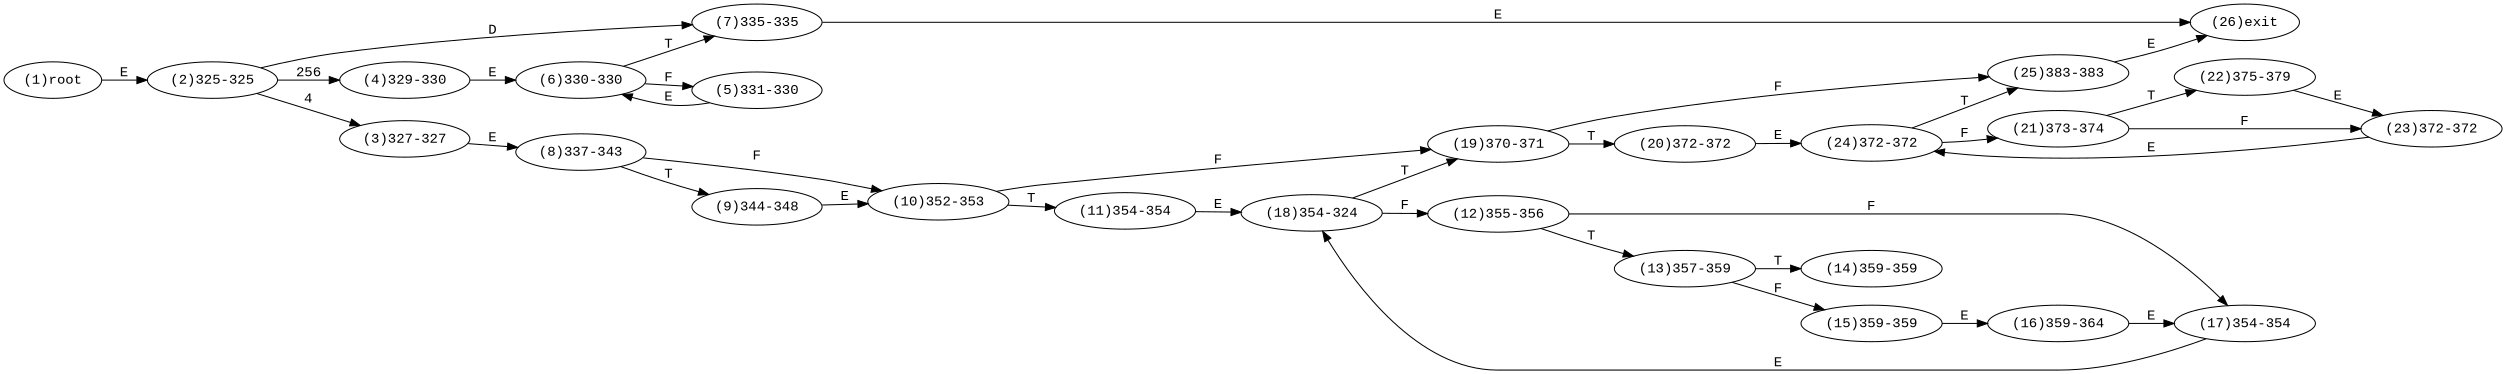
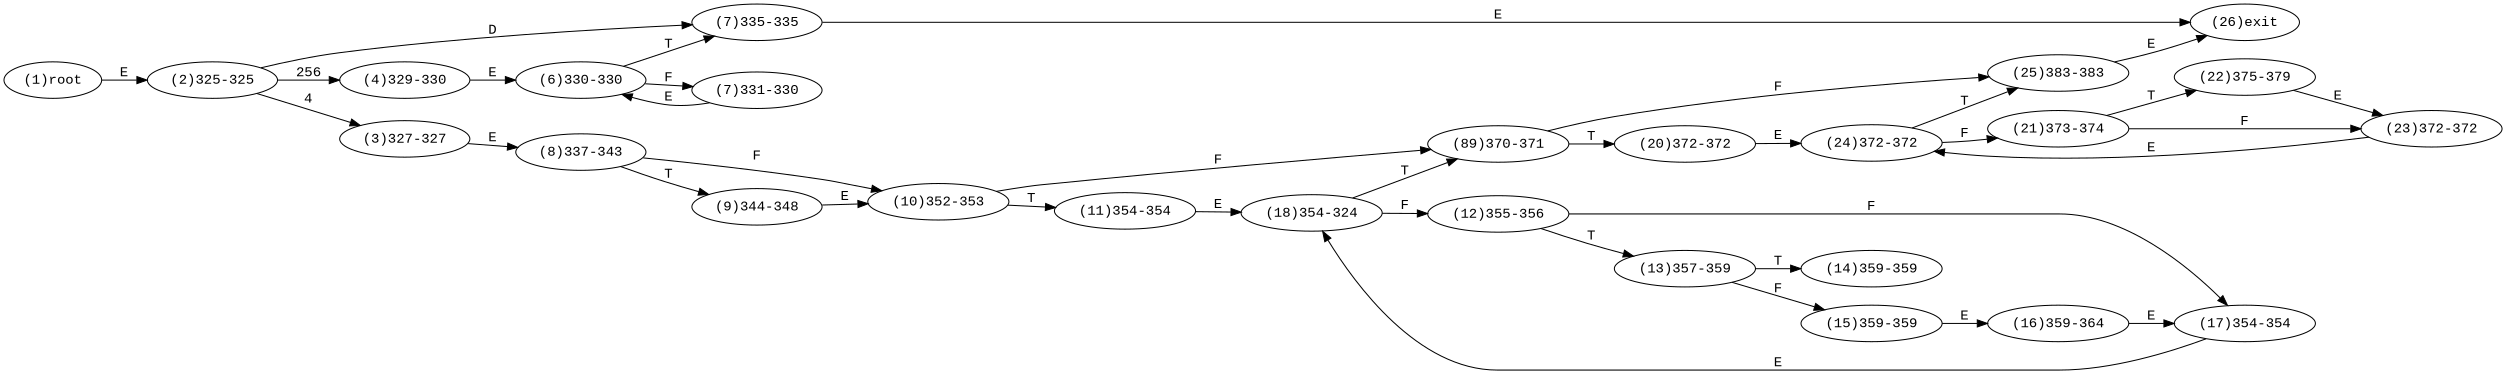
node "(5)331-330": label "(5)331-330" -> "(7)331-330"
node "(19)370-371": label "(19)370-371" -> "(89)370-371"
